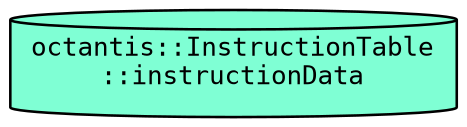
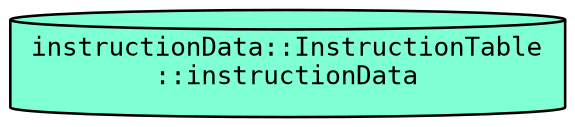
node "octantis::InstructionTable ::instructionData": label "octantis::InstructionTable ::instructionData" -> "instructionData::InstructionTable ::instructionData"
